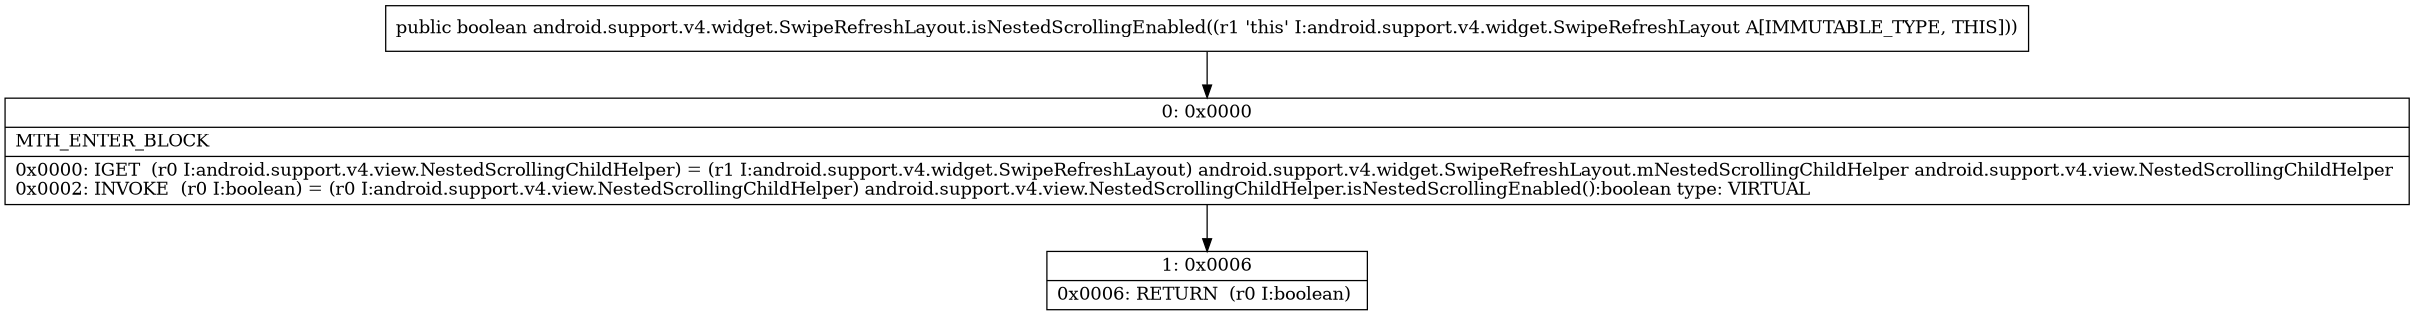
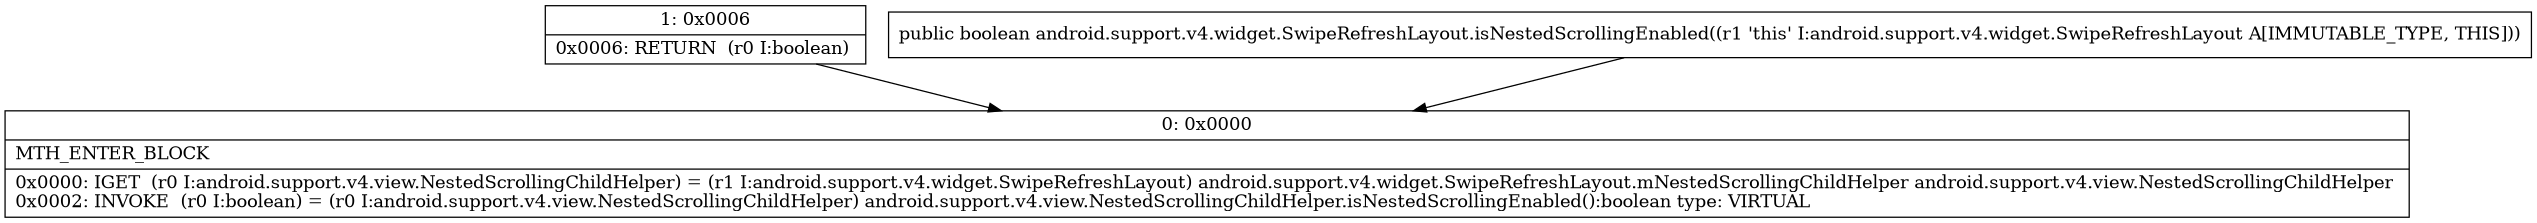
edge "0: 0x0000" -> "1: 0x0006": reversed
